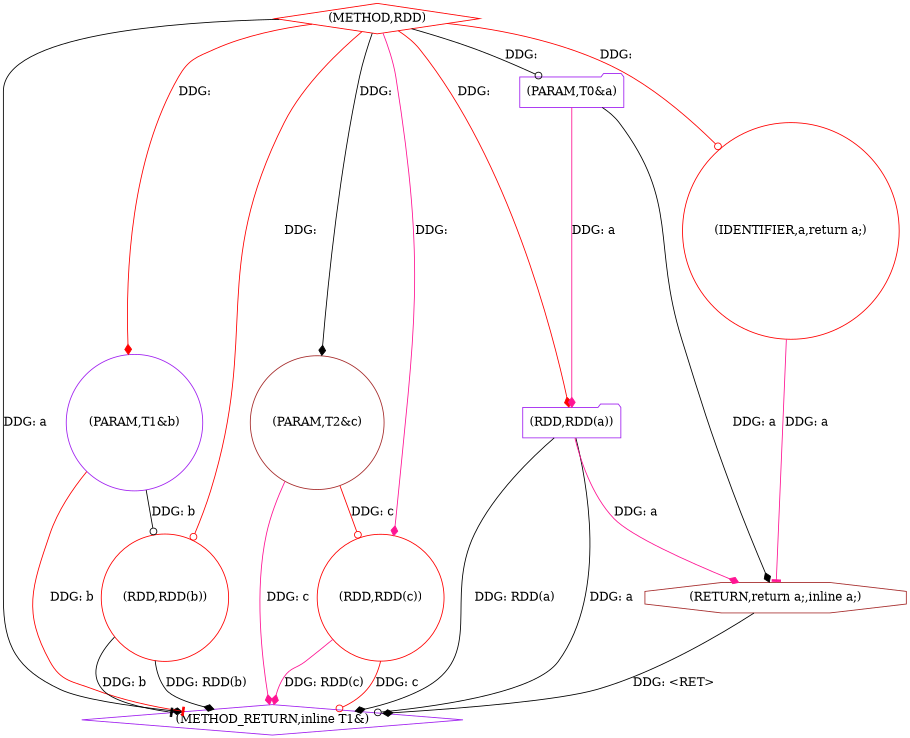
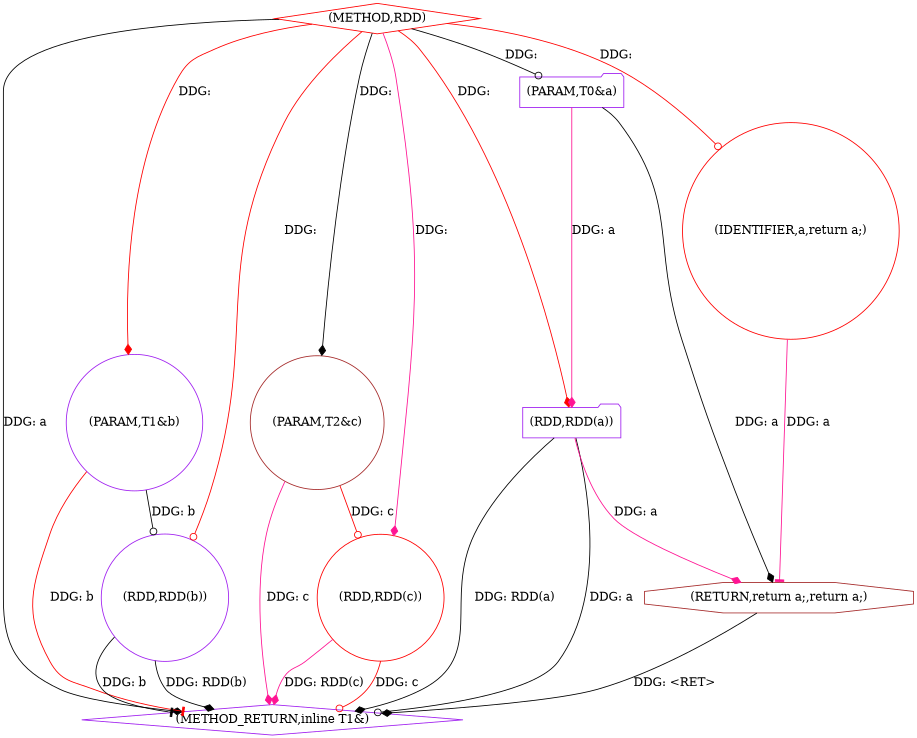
node "(RDD,RDD(b))": color red -> purple
node "(RETURN,return a;,inline a;)": label "(RETURN,return a;,inline a;)" -> "(RETURN,return a;,return a;)"
